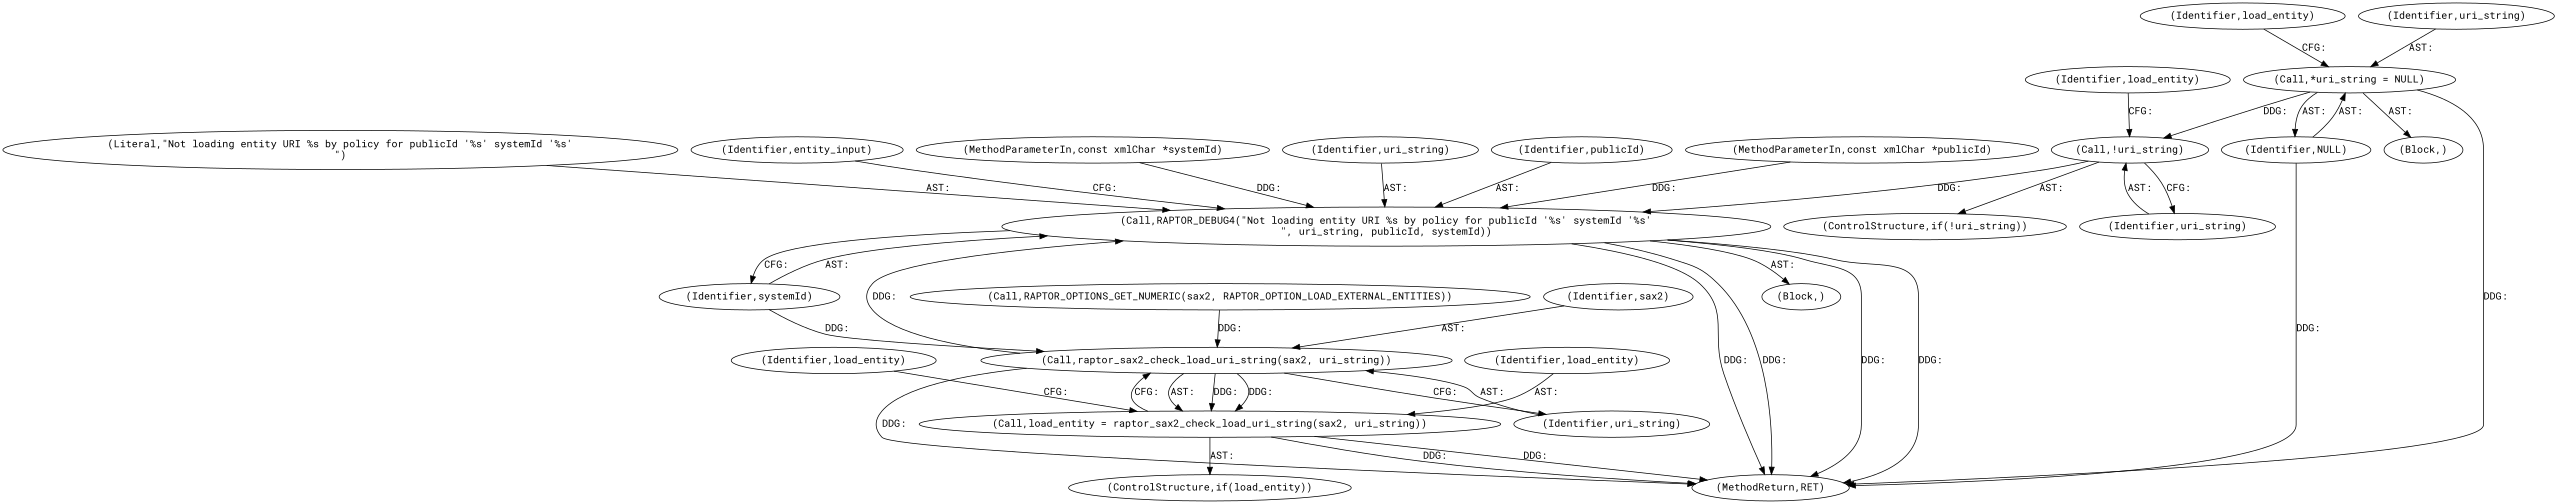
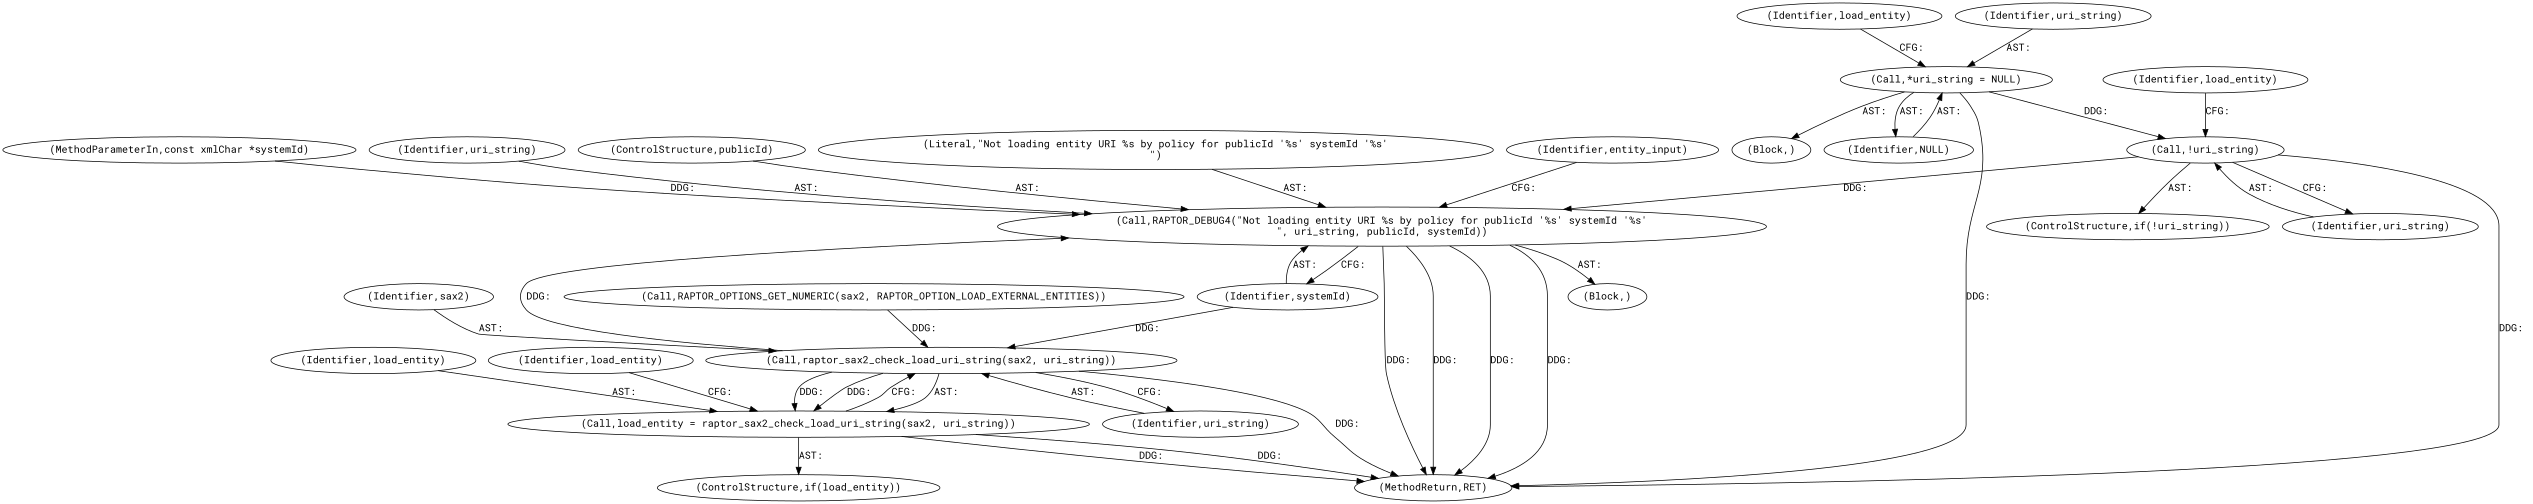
node "(Identifier,publicId)": label "(Identifier,publicId)" -> "(ControlStructure,publicId)"
node "(MethodParameterIn,const xmlChar *publicId)": removed
edge "(Identifier,NULL)" -> "(MethodReturn,RET)": now "(Call,!uri_string)" -> "(MethodReturn,RET)"
